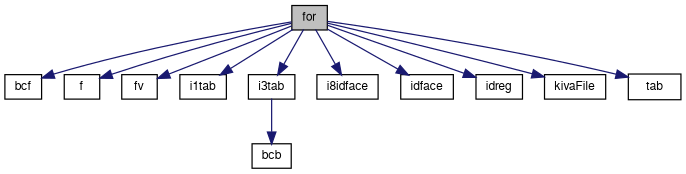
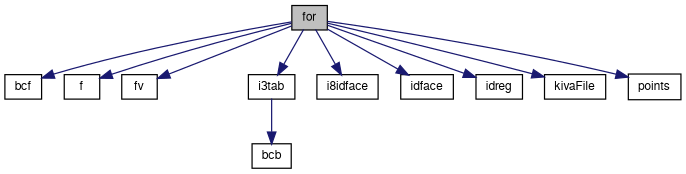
node "i1tab": removed
node "tab": label "tab" -> "points"
